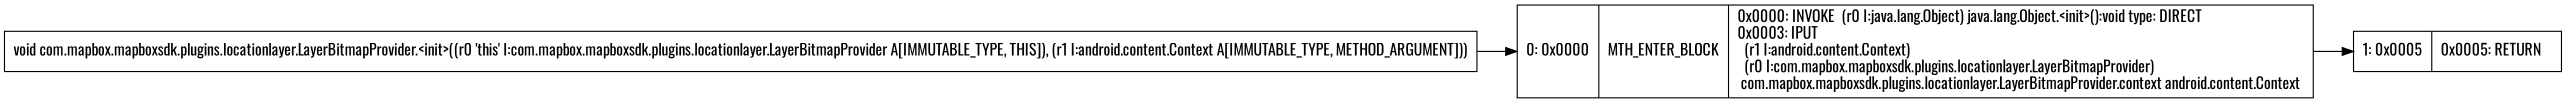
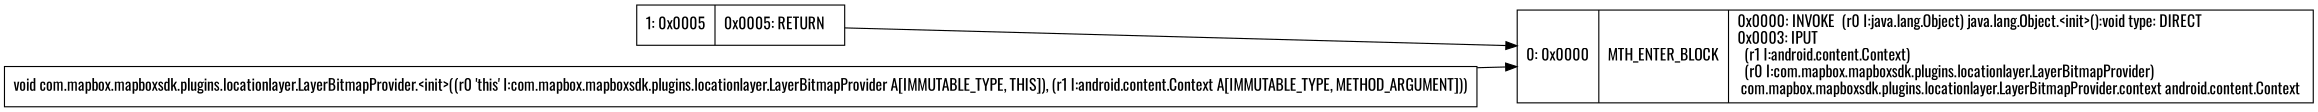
edge "0: 0x0000" -> "1: 0x0005": reversed
